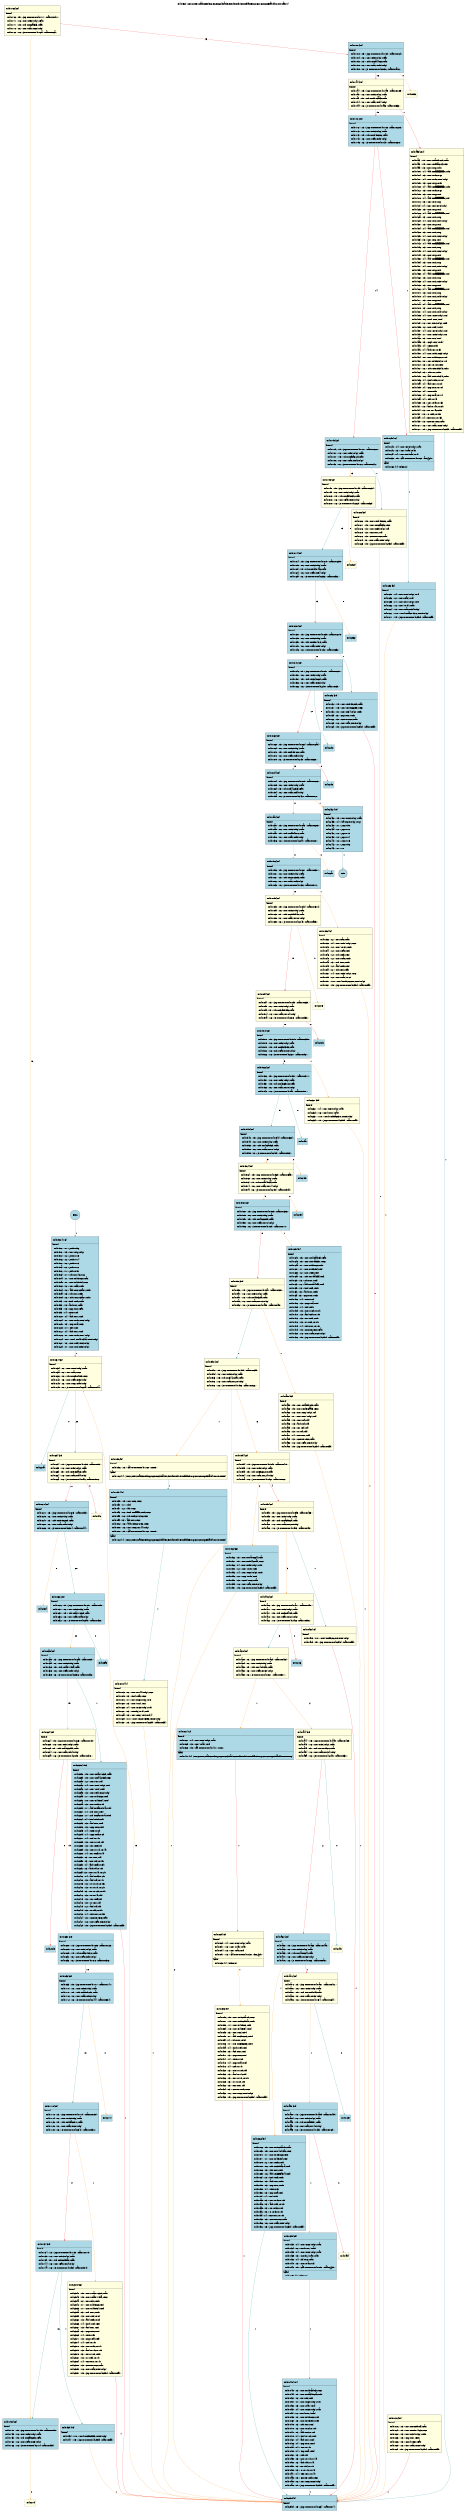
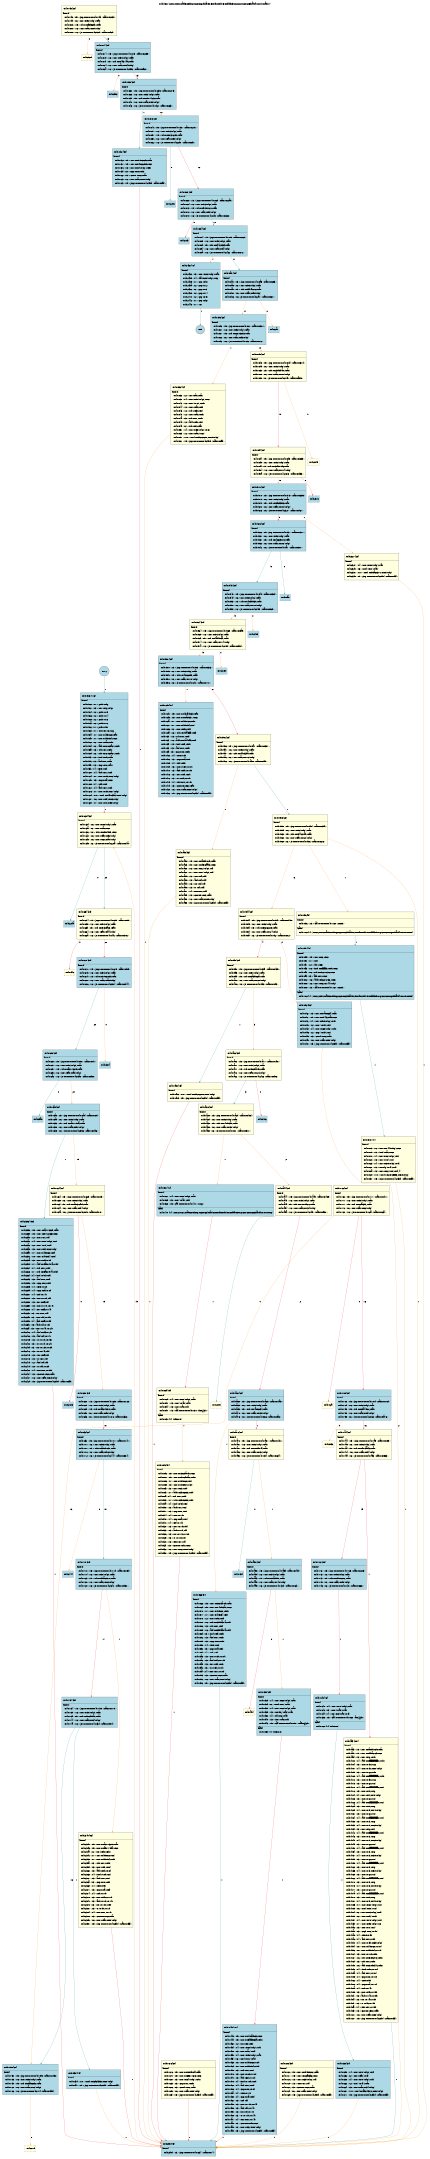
node "0x4017dc [28]": removed
node "0x401c2a": added
